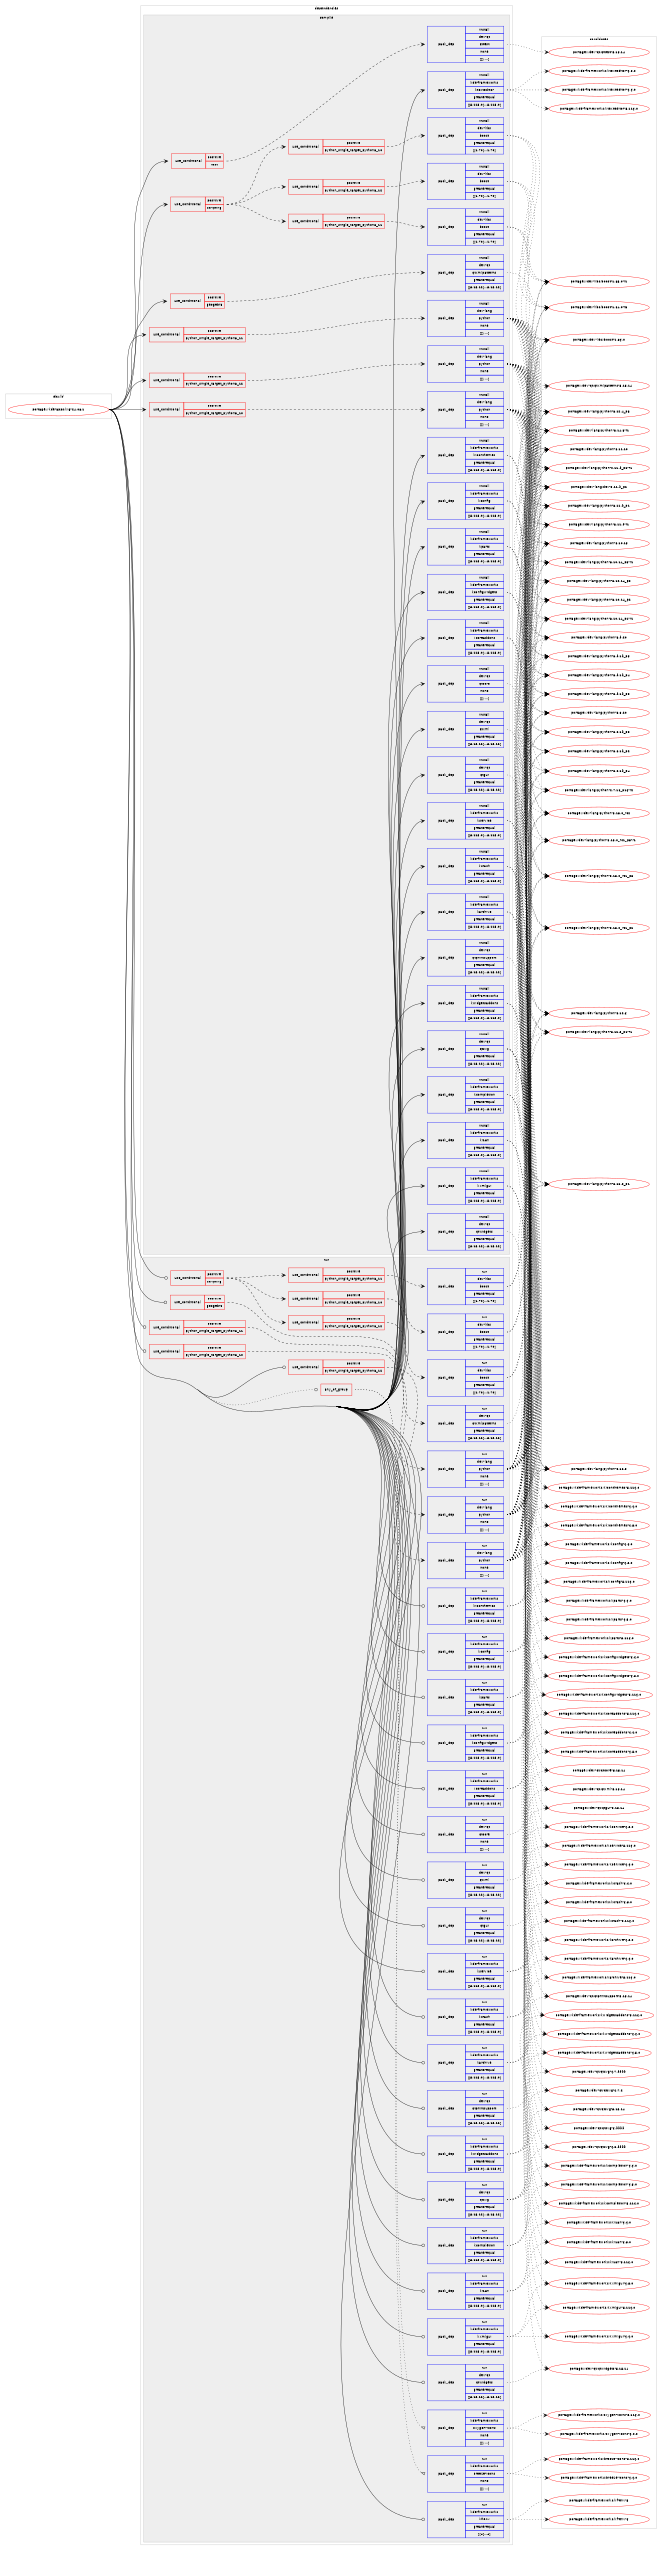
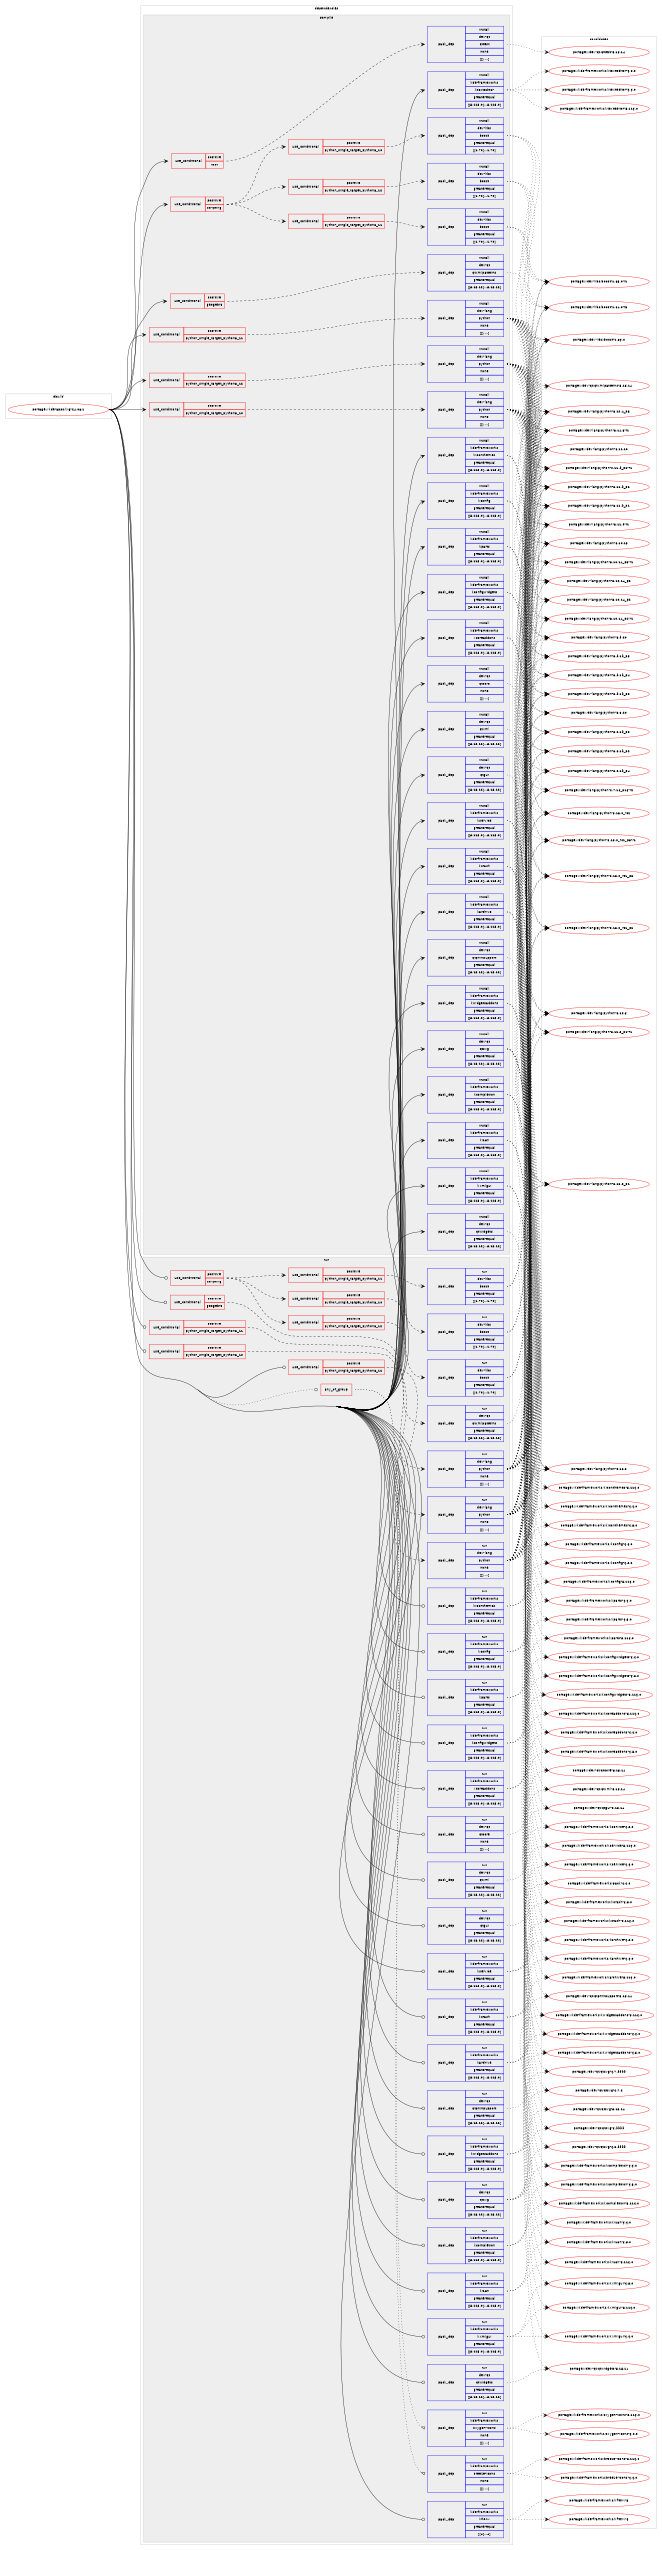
node "portage://dev-lang/dev-3.11.9_p2": label "portage://dev-lang/dev-3.11.9_p2" -> "portage://dev-lang/python-3.11.9_p2"
node "portage://kde-frameworks/kcrash-6.6.0": label "portage://kde-frameworks/kcrash-6.6.0" -> "portage://kde-frameworks/pack-6.6.0"
